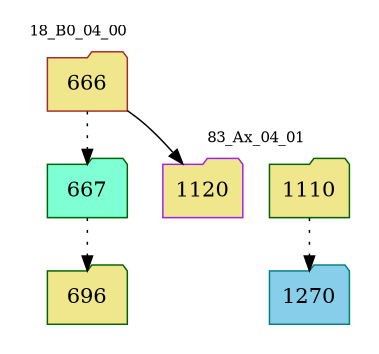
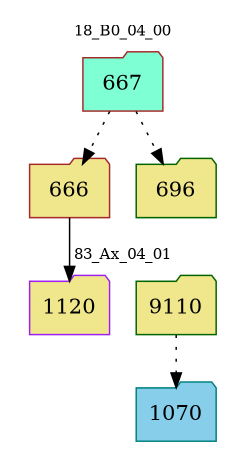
edge "666" -> "667": reversed
node "667": color darkgreen -> brown
node "1110": label "1110" -> "9110"
node "1270": label "1270" -> "1070"
